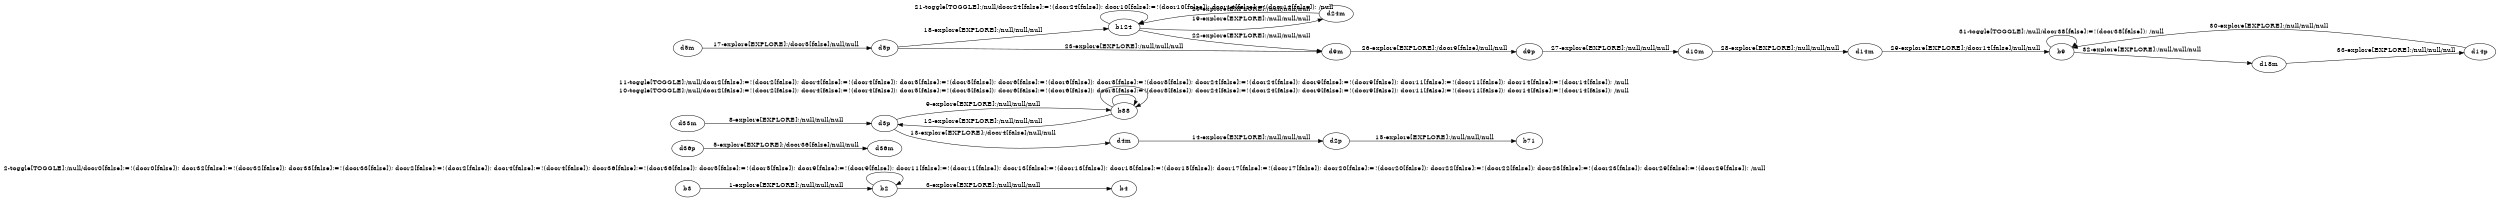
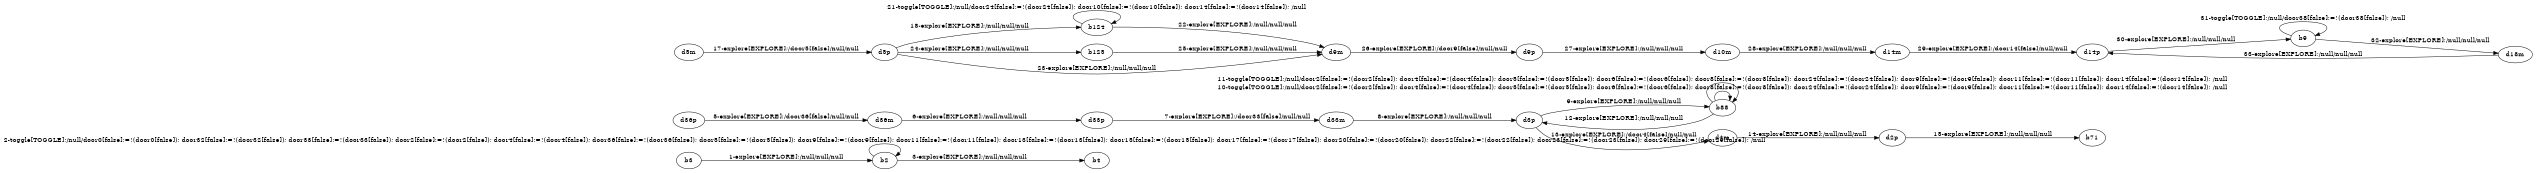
node "d24m": removed
node "b125": added
edge "d14m" -> "b9": now "d14m" -> "d14p"
node "d33p": added
